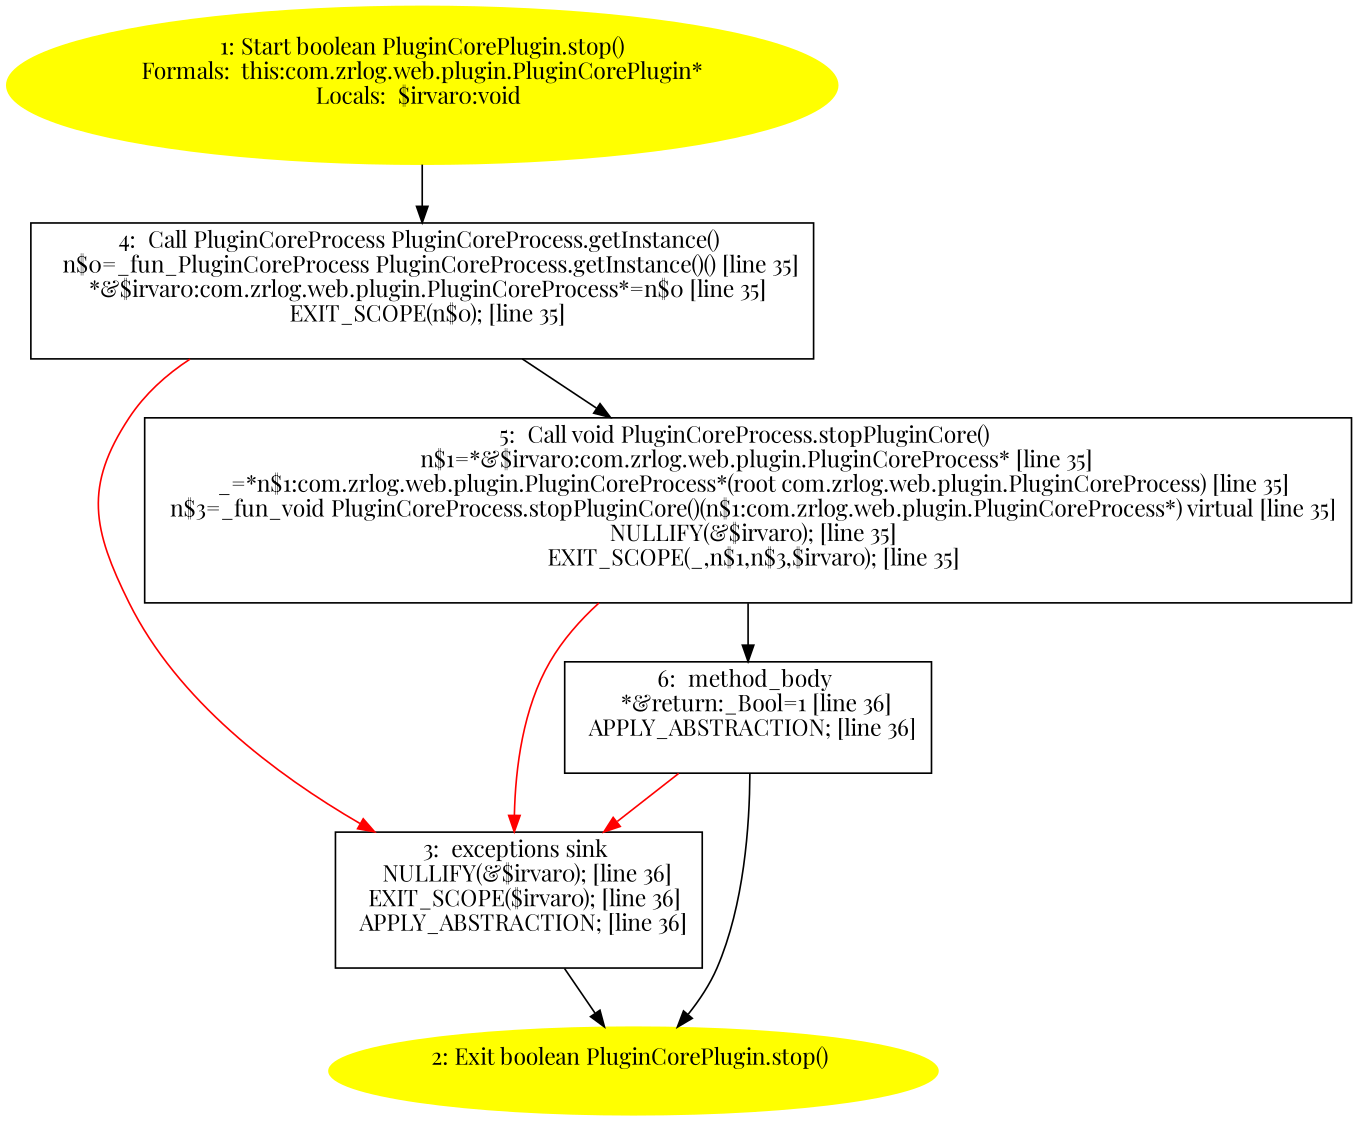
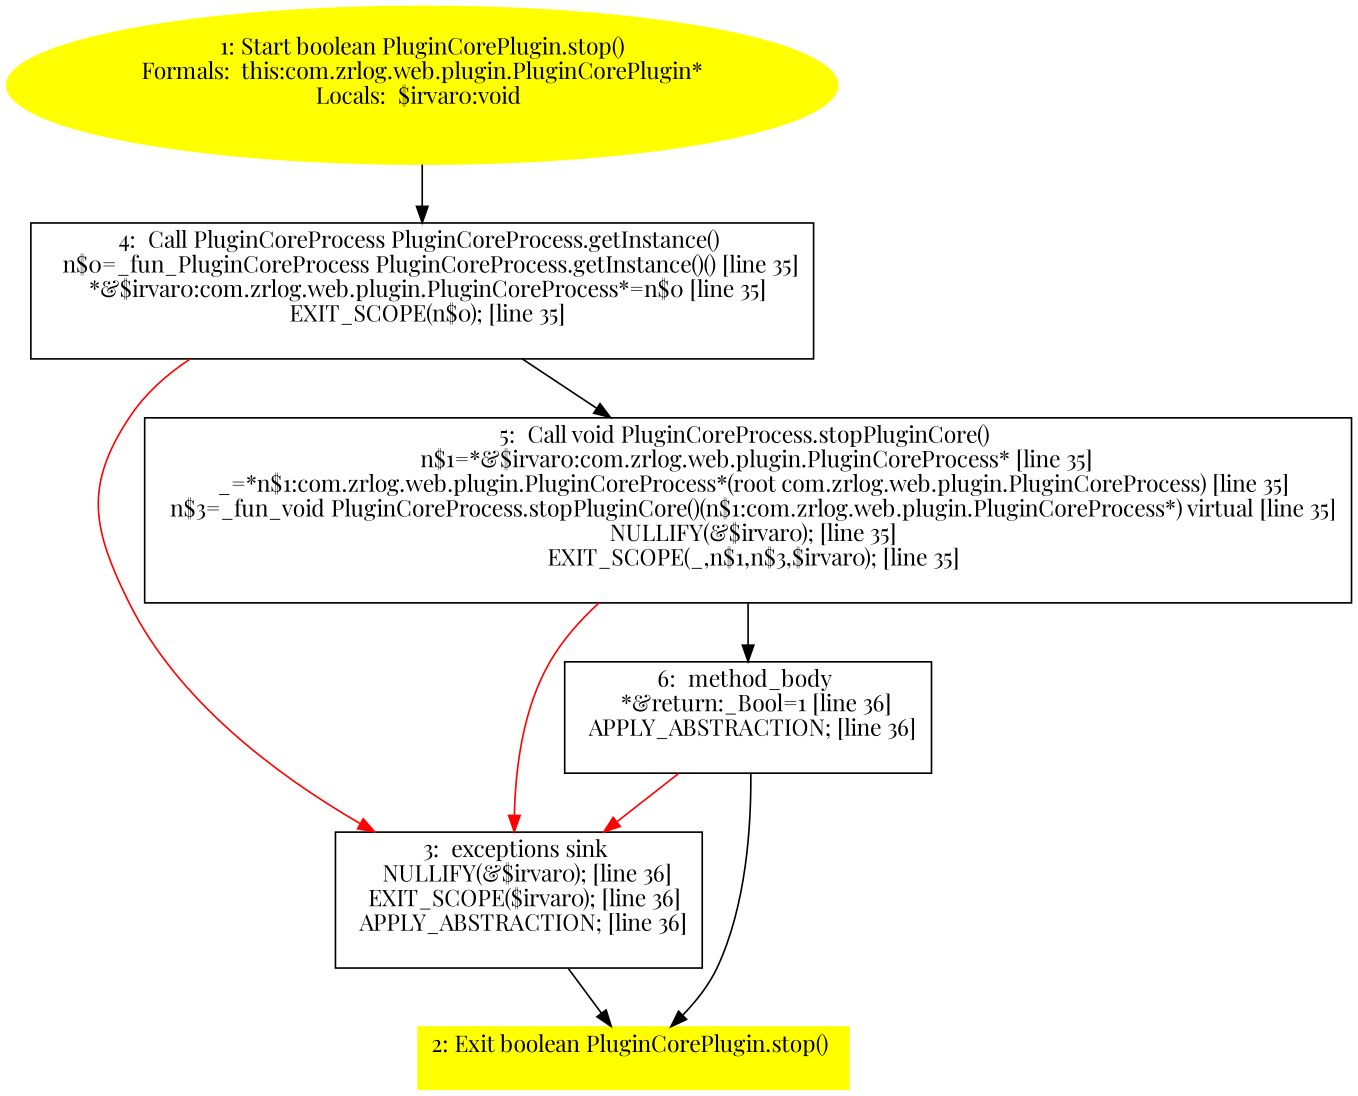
node "2: Exit boolean PluginCorePlugin.stop()": shape ellipse -> box
